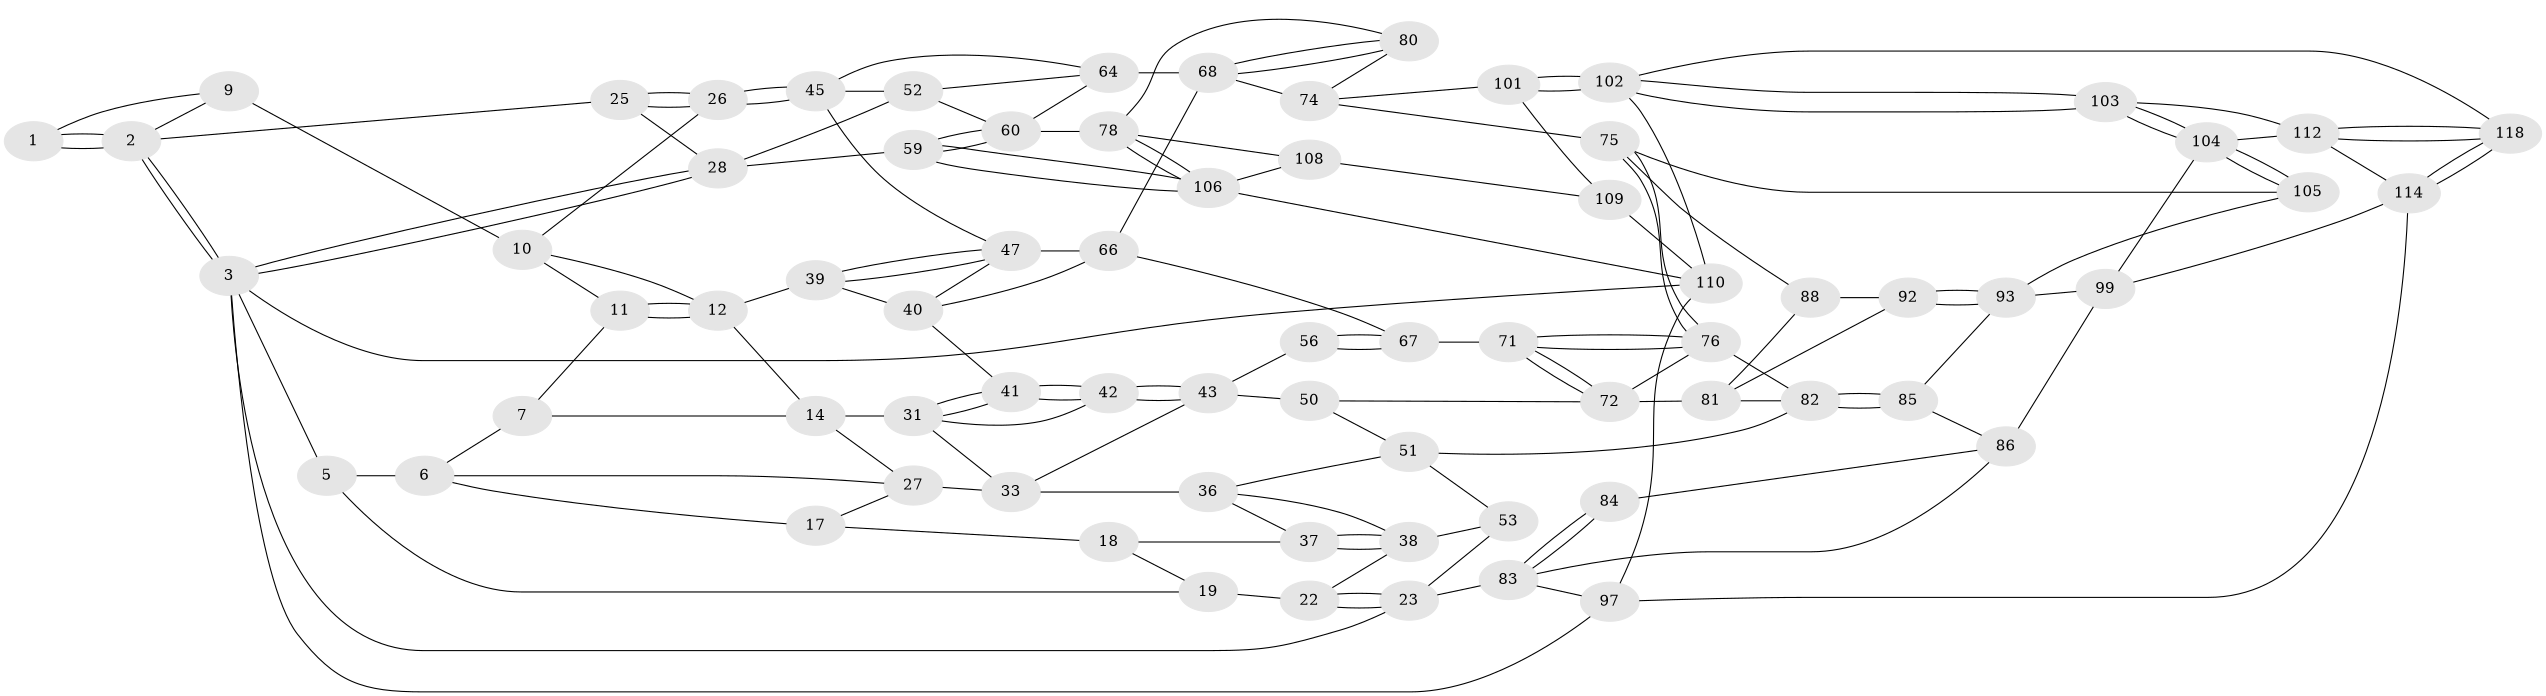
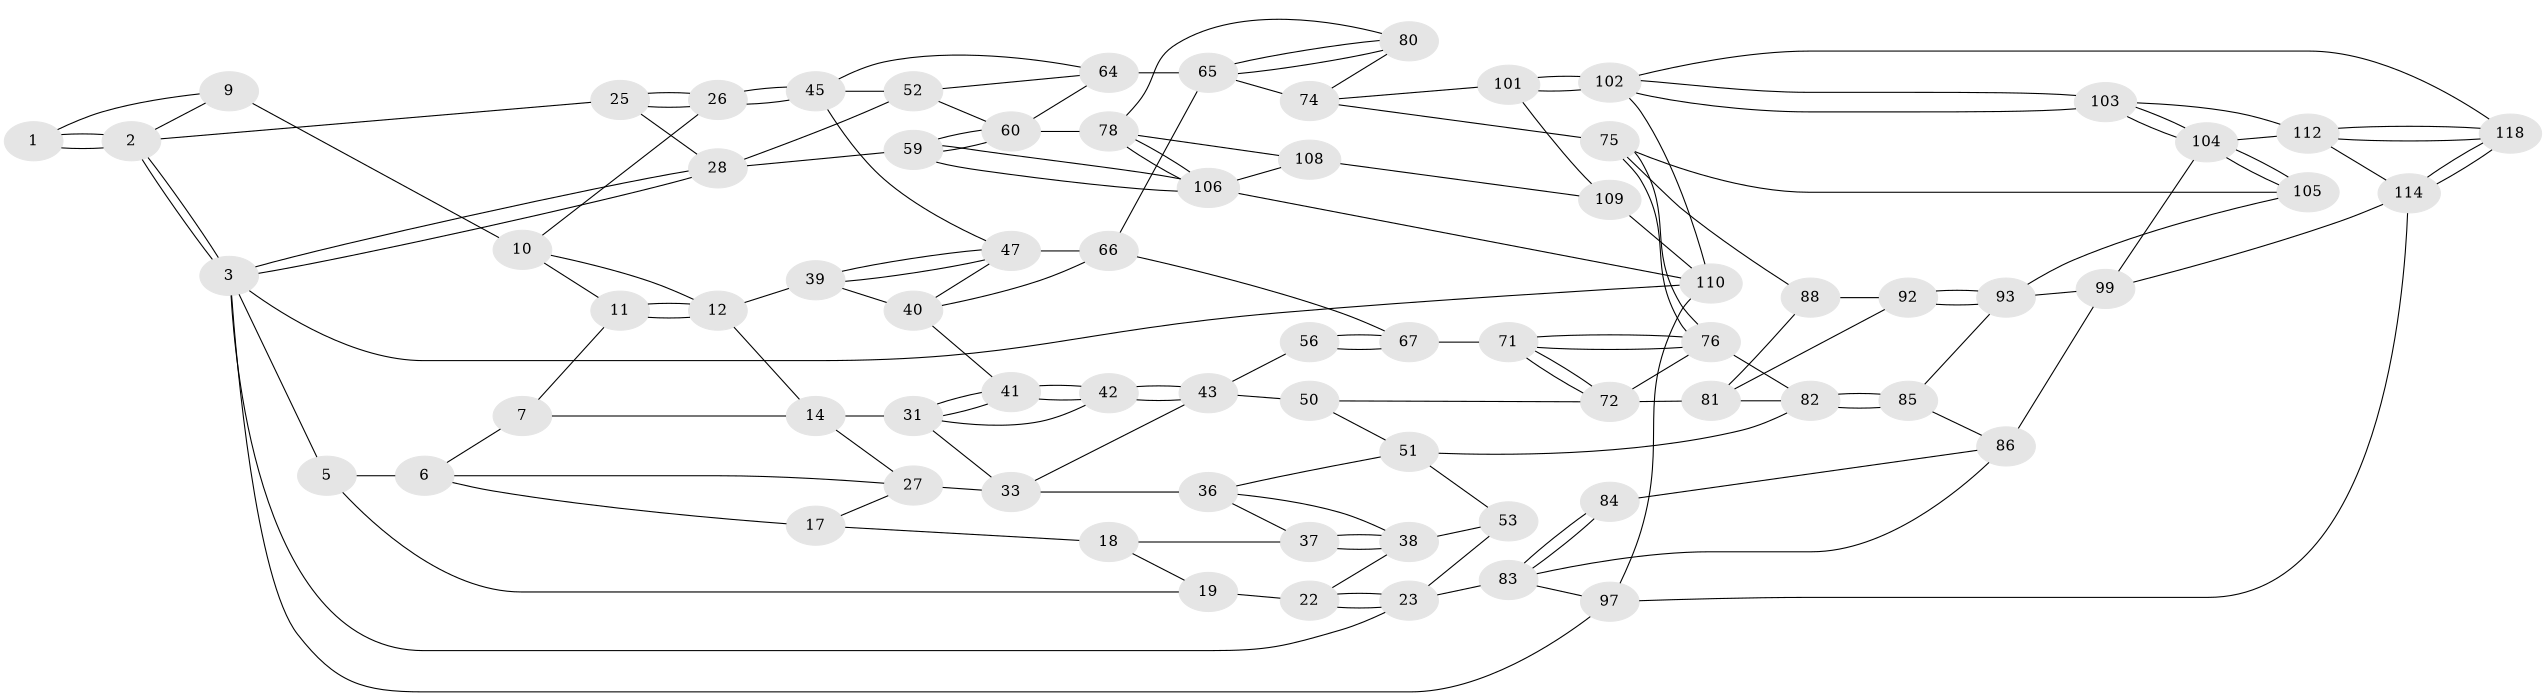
node "68": label "68" -> "65"
